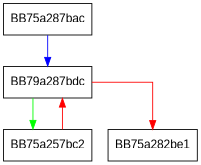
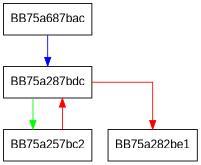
node "BB75a287bac": label "BB75a287bac" -> "BB75a687bac"
node "BB79a287bdc": label "BB79a287bdc" -> "BB75a287bdc"
